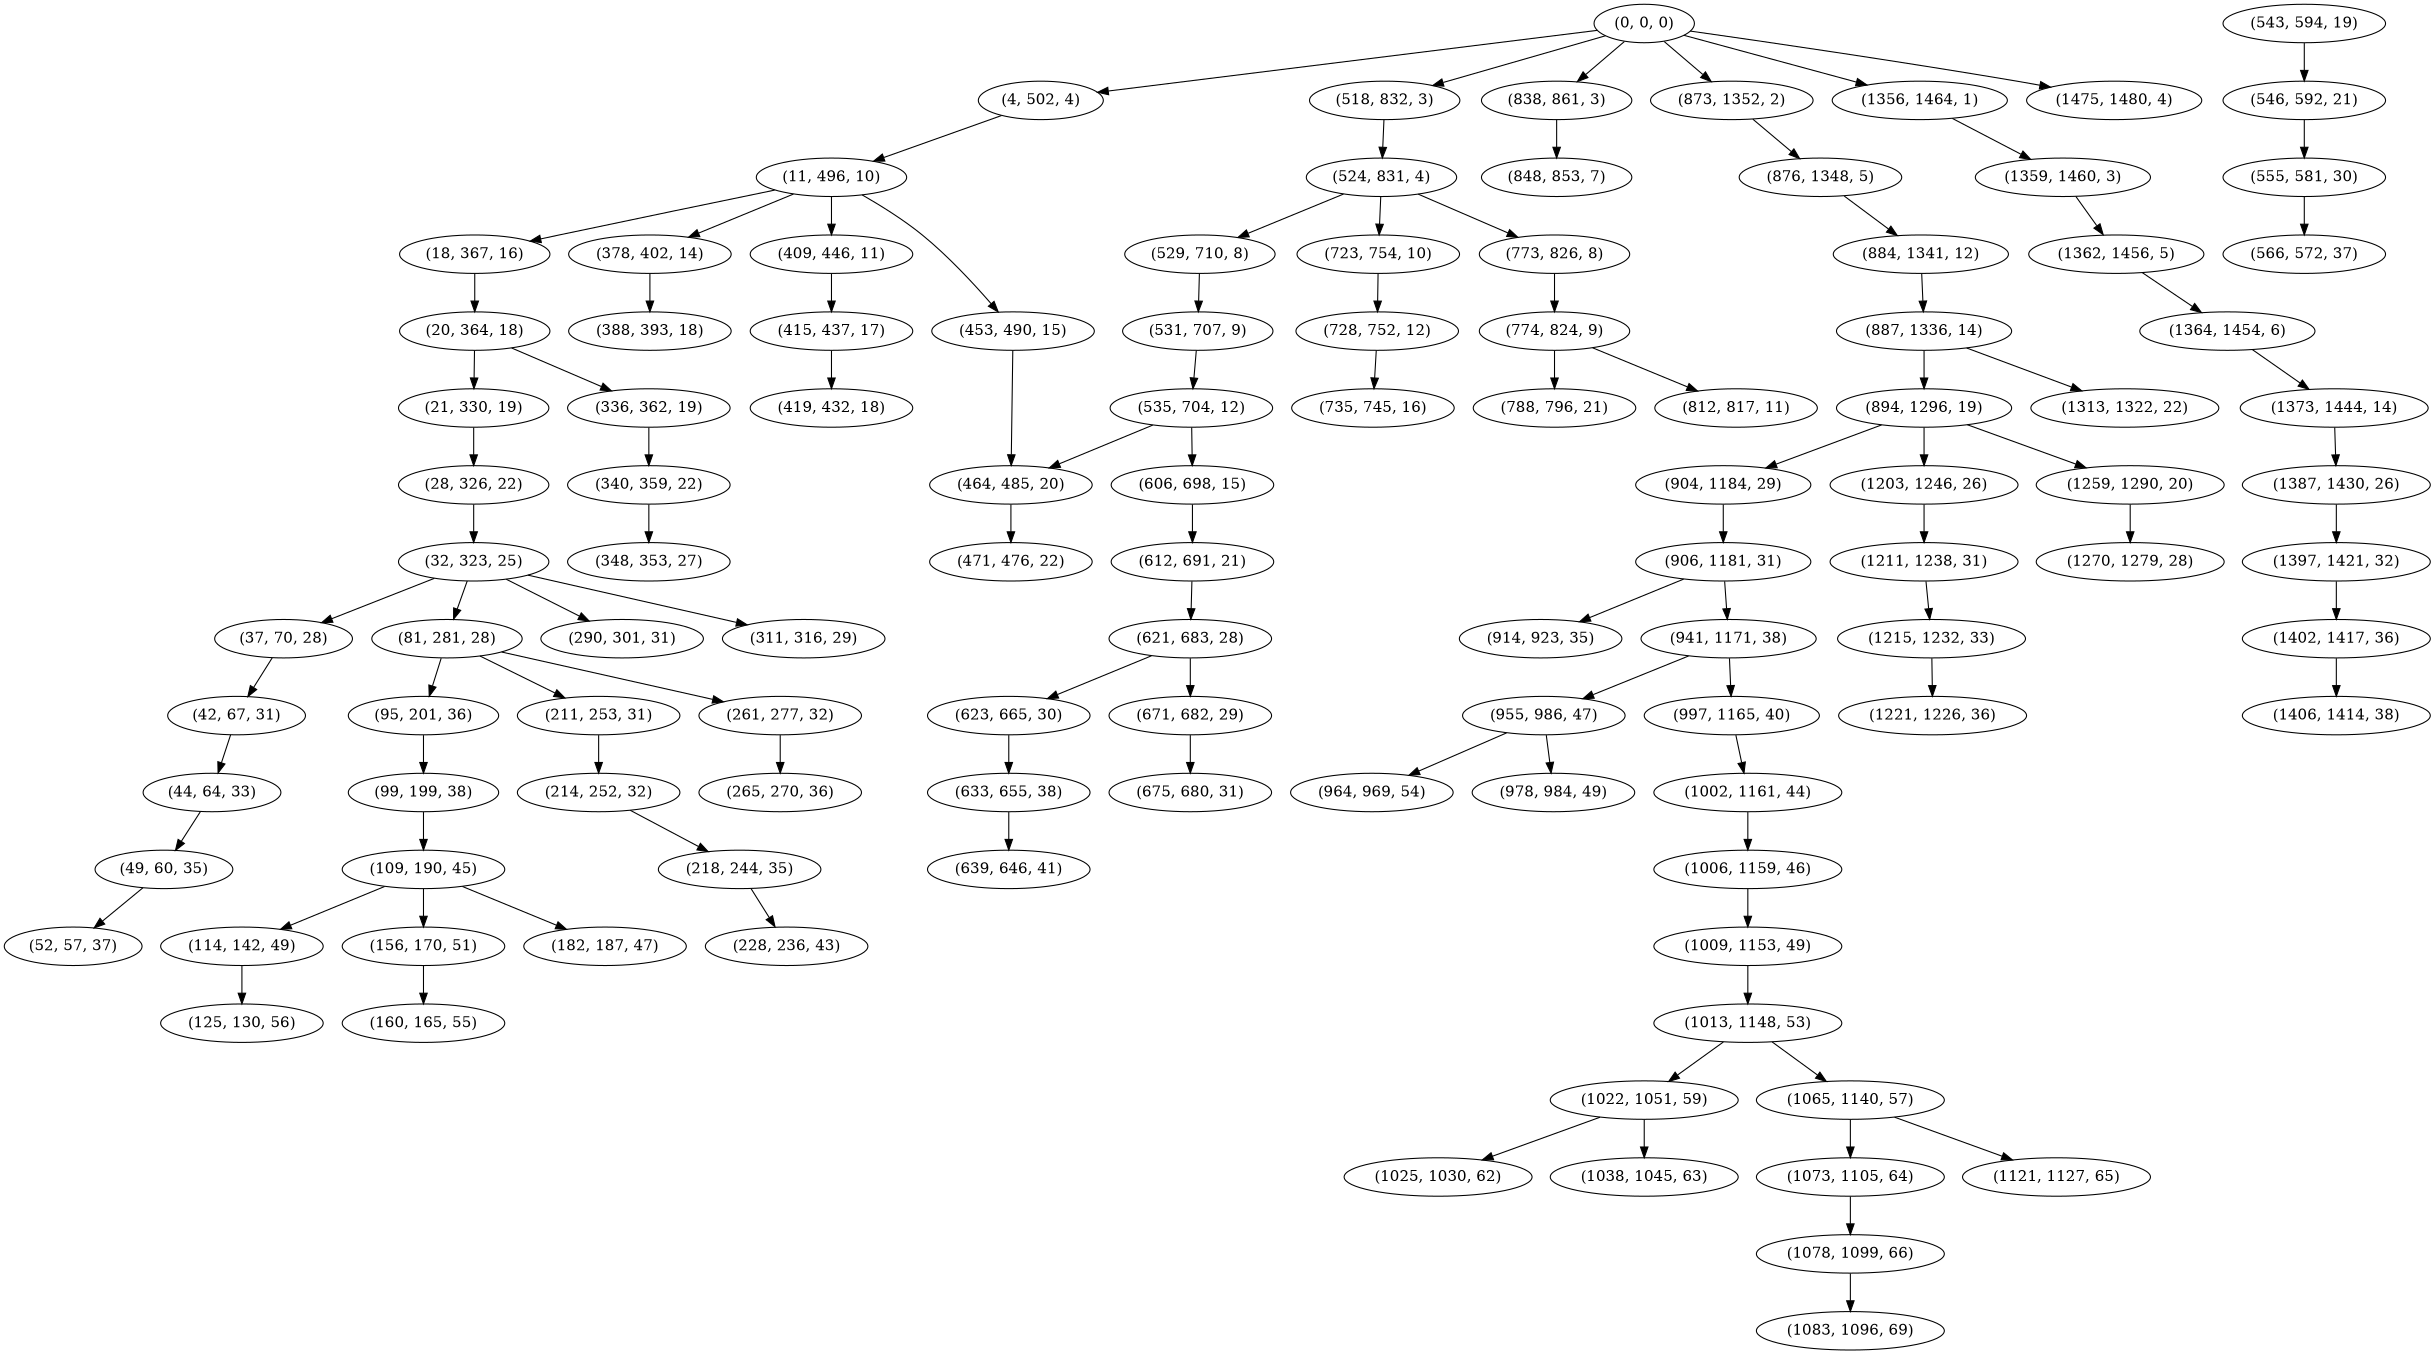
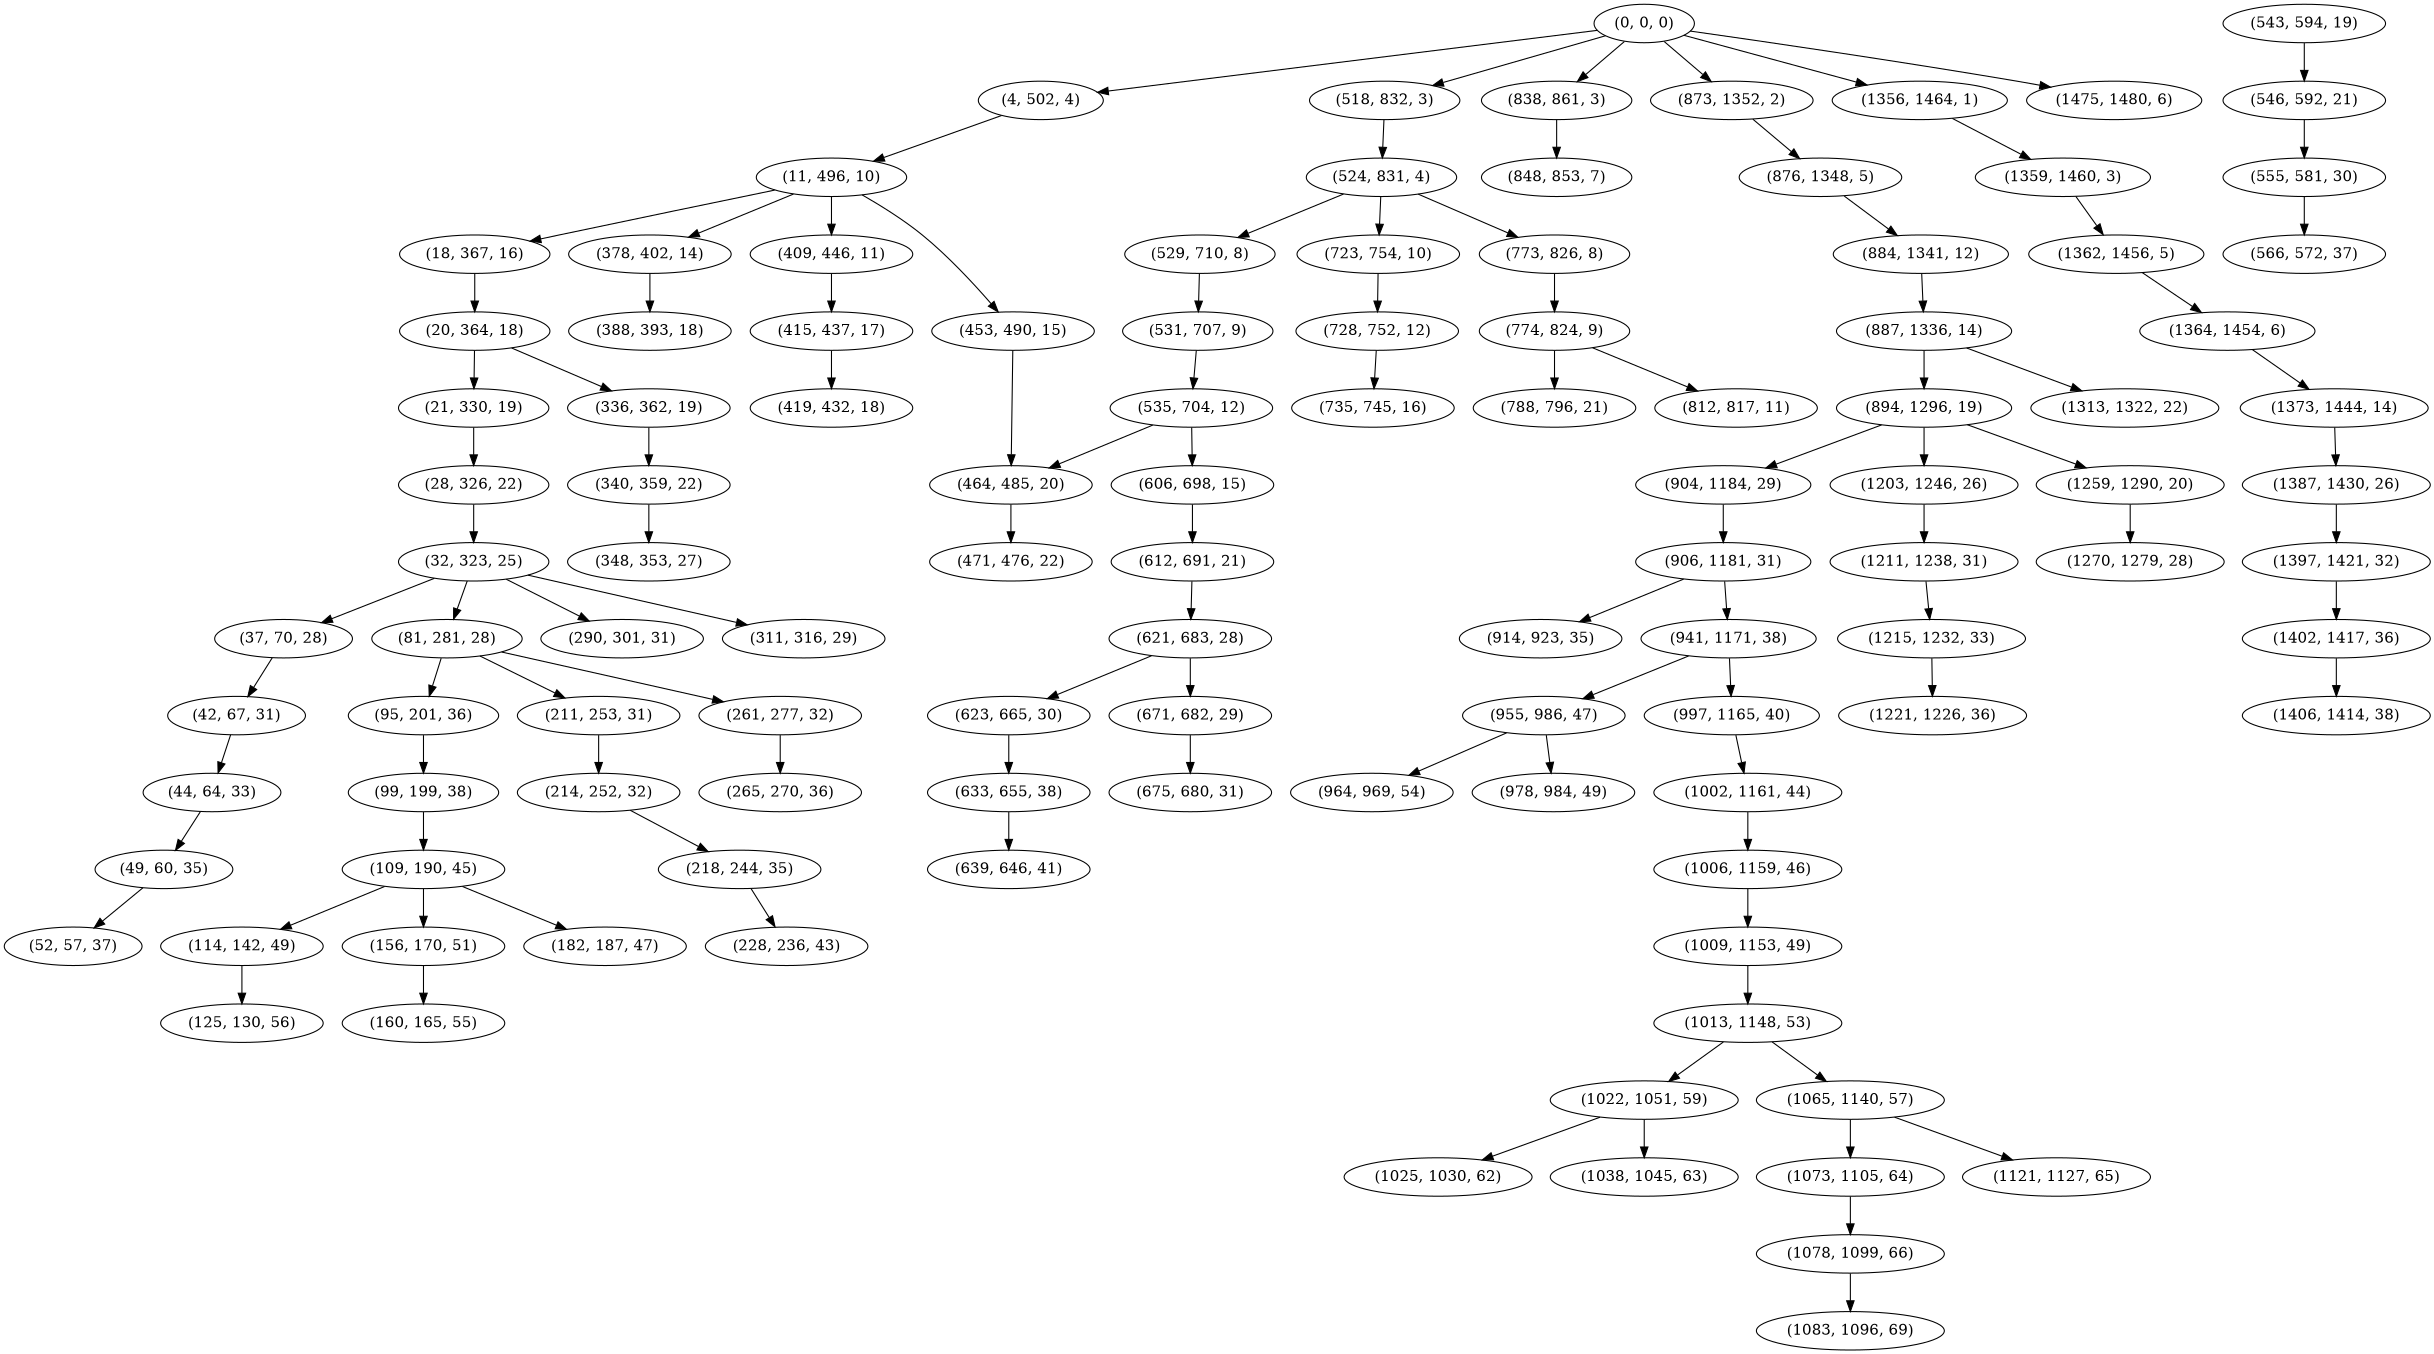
node "(1475, 1480, 4)": label "(1475, 1480, 4)" -> "(1475, 1480, 6)"
